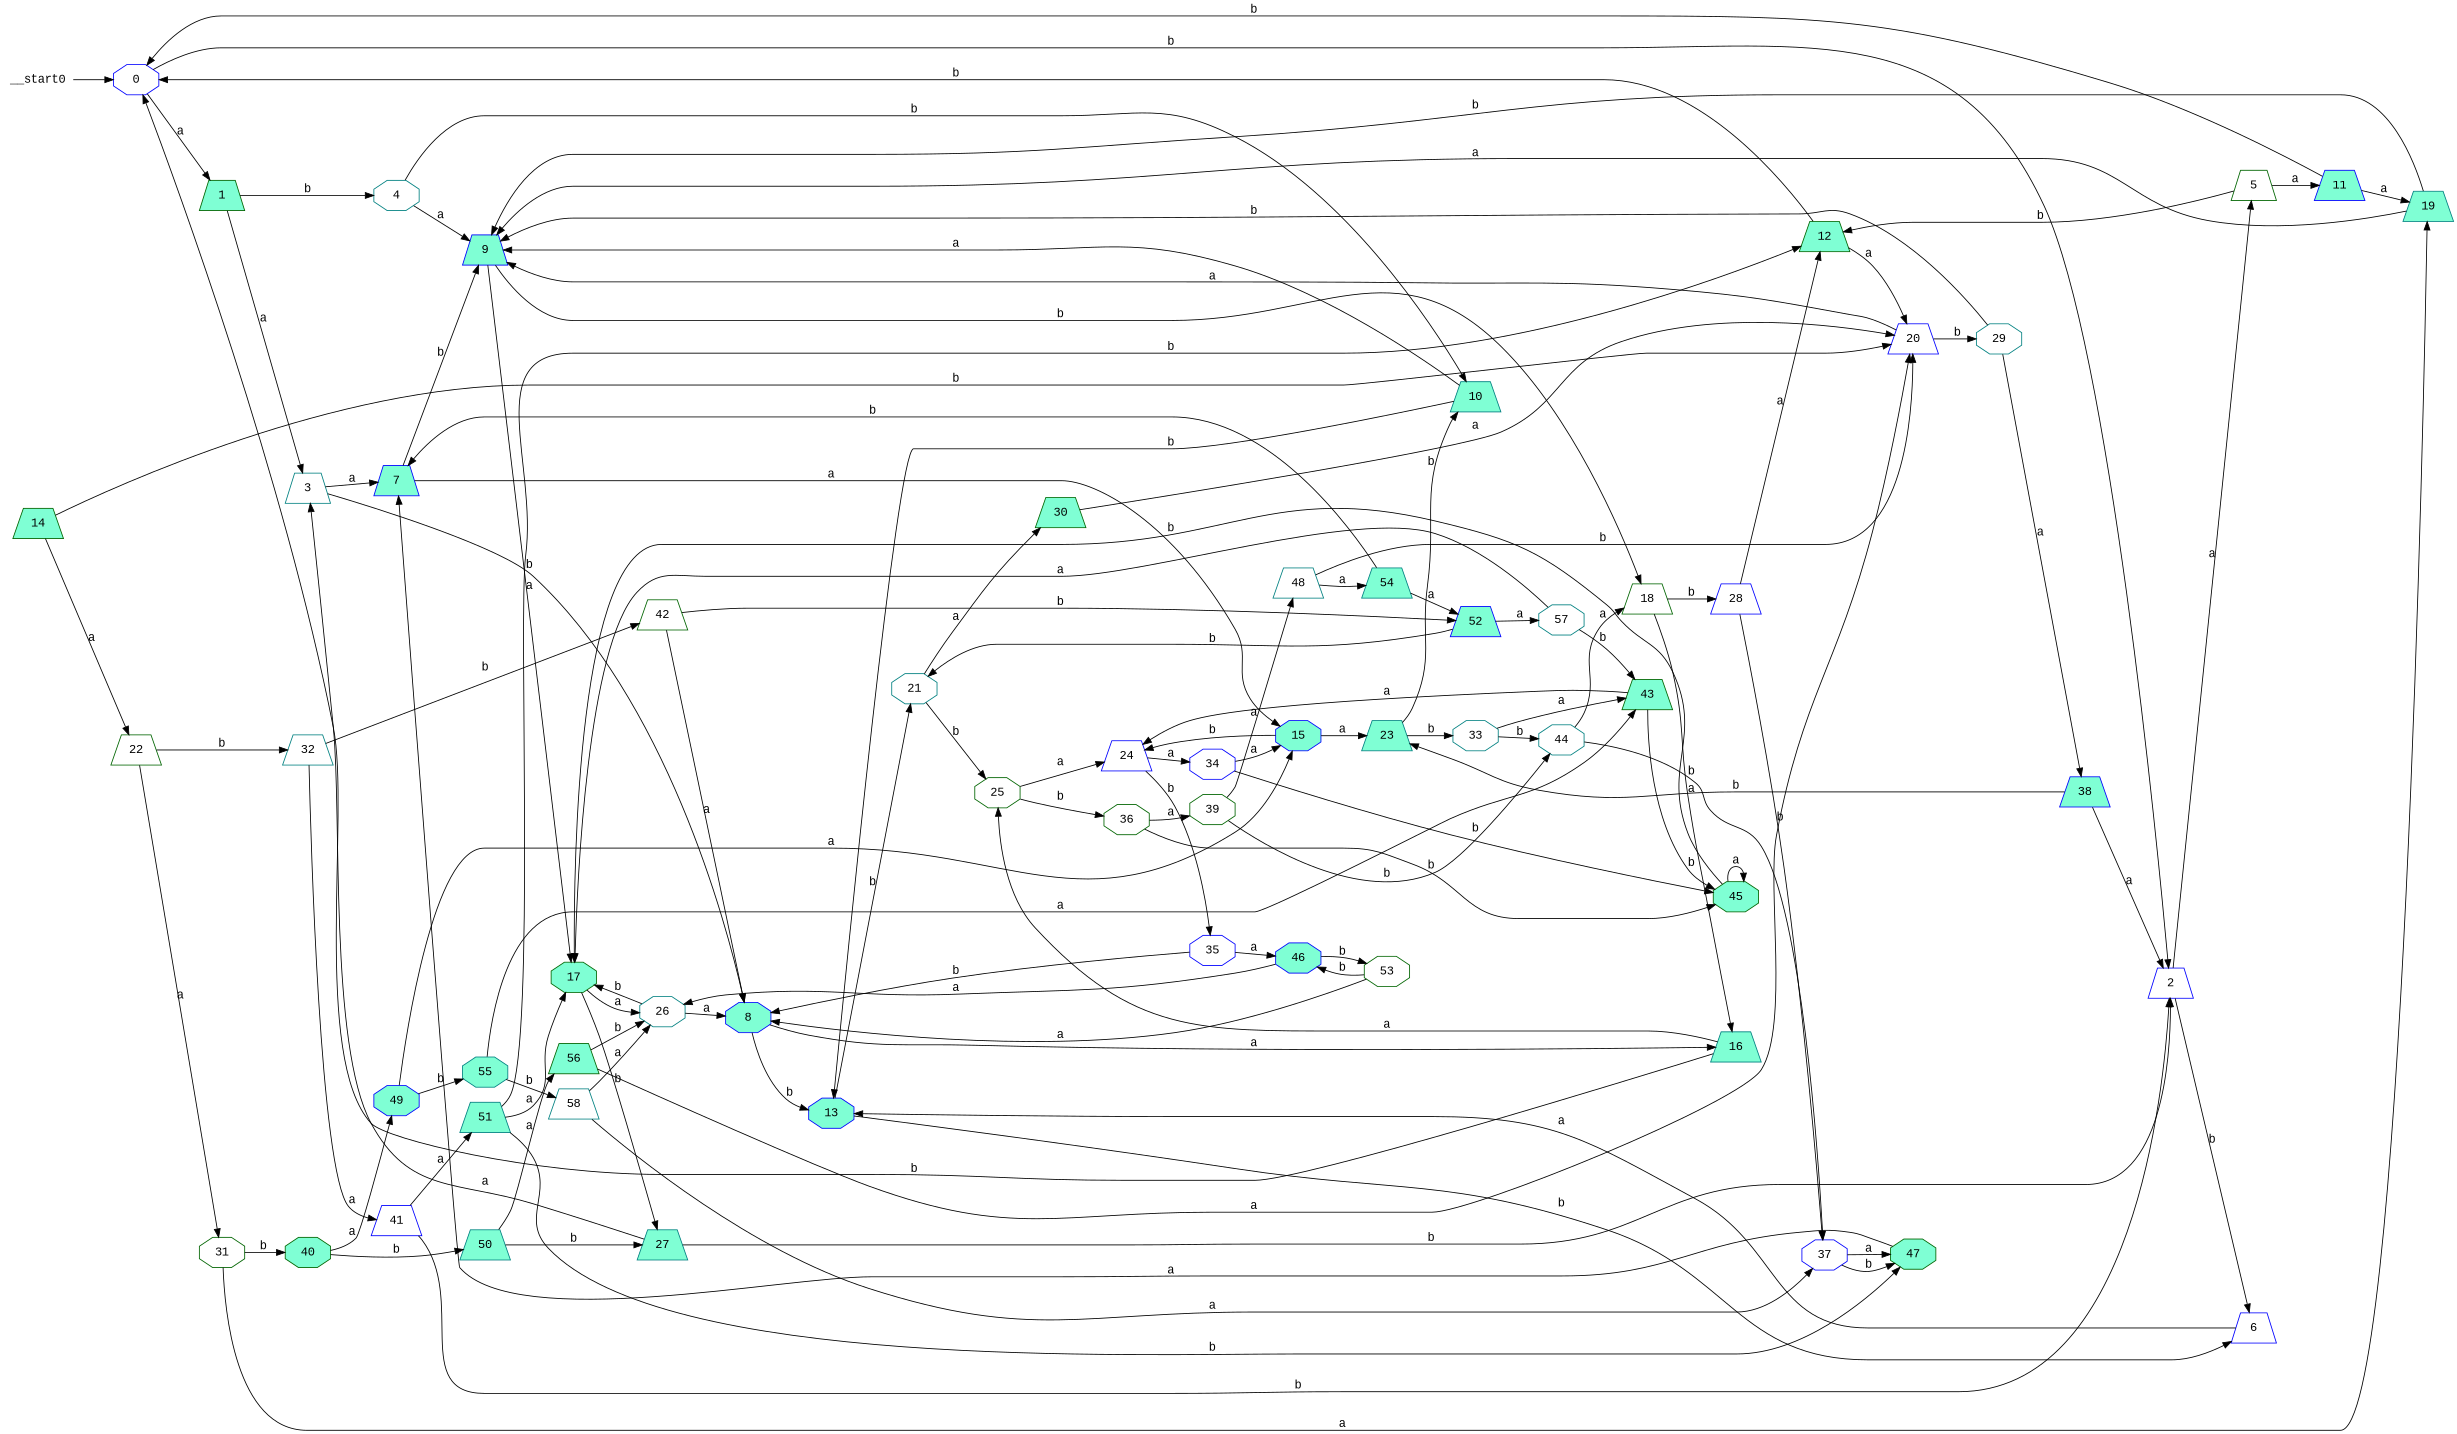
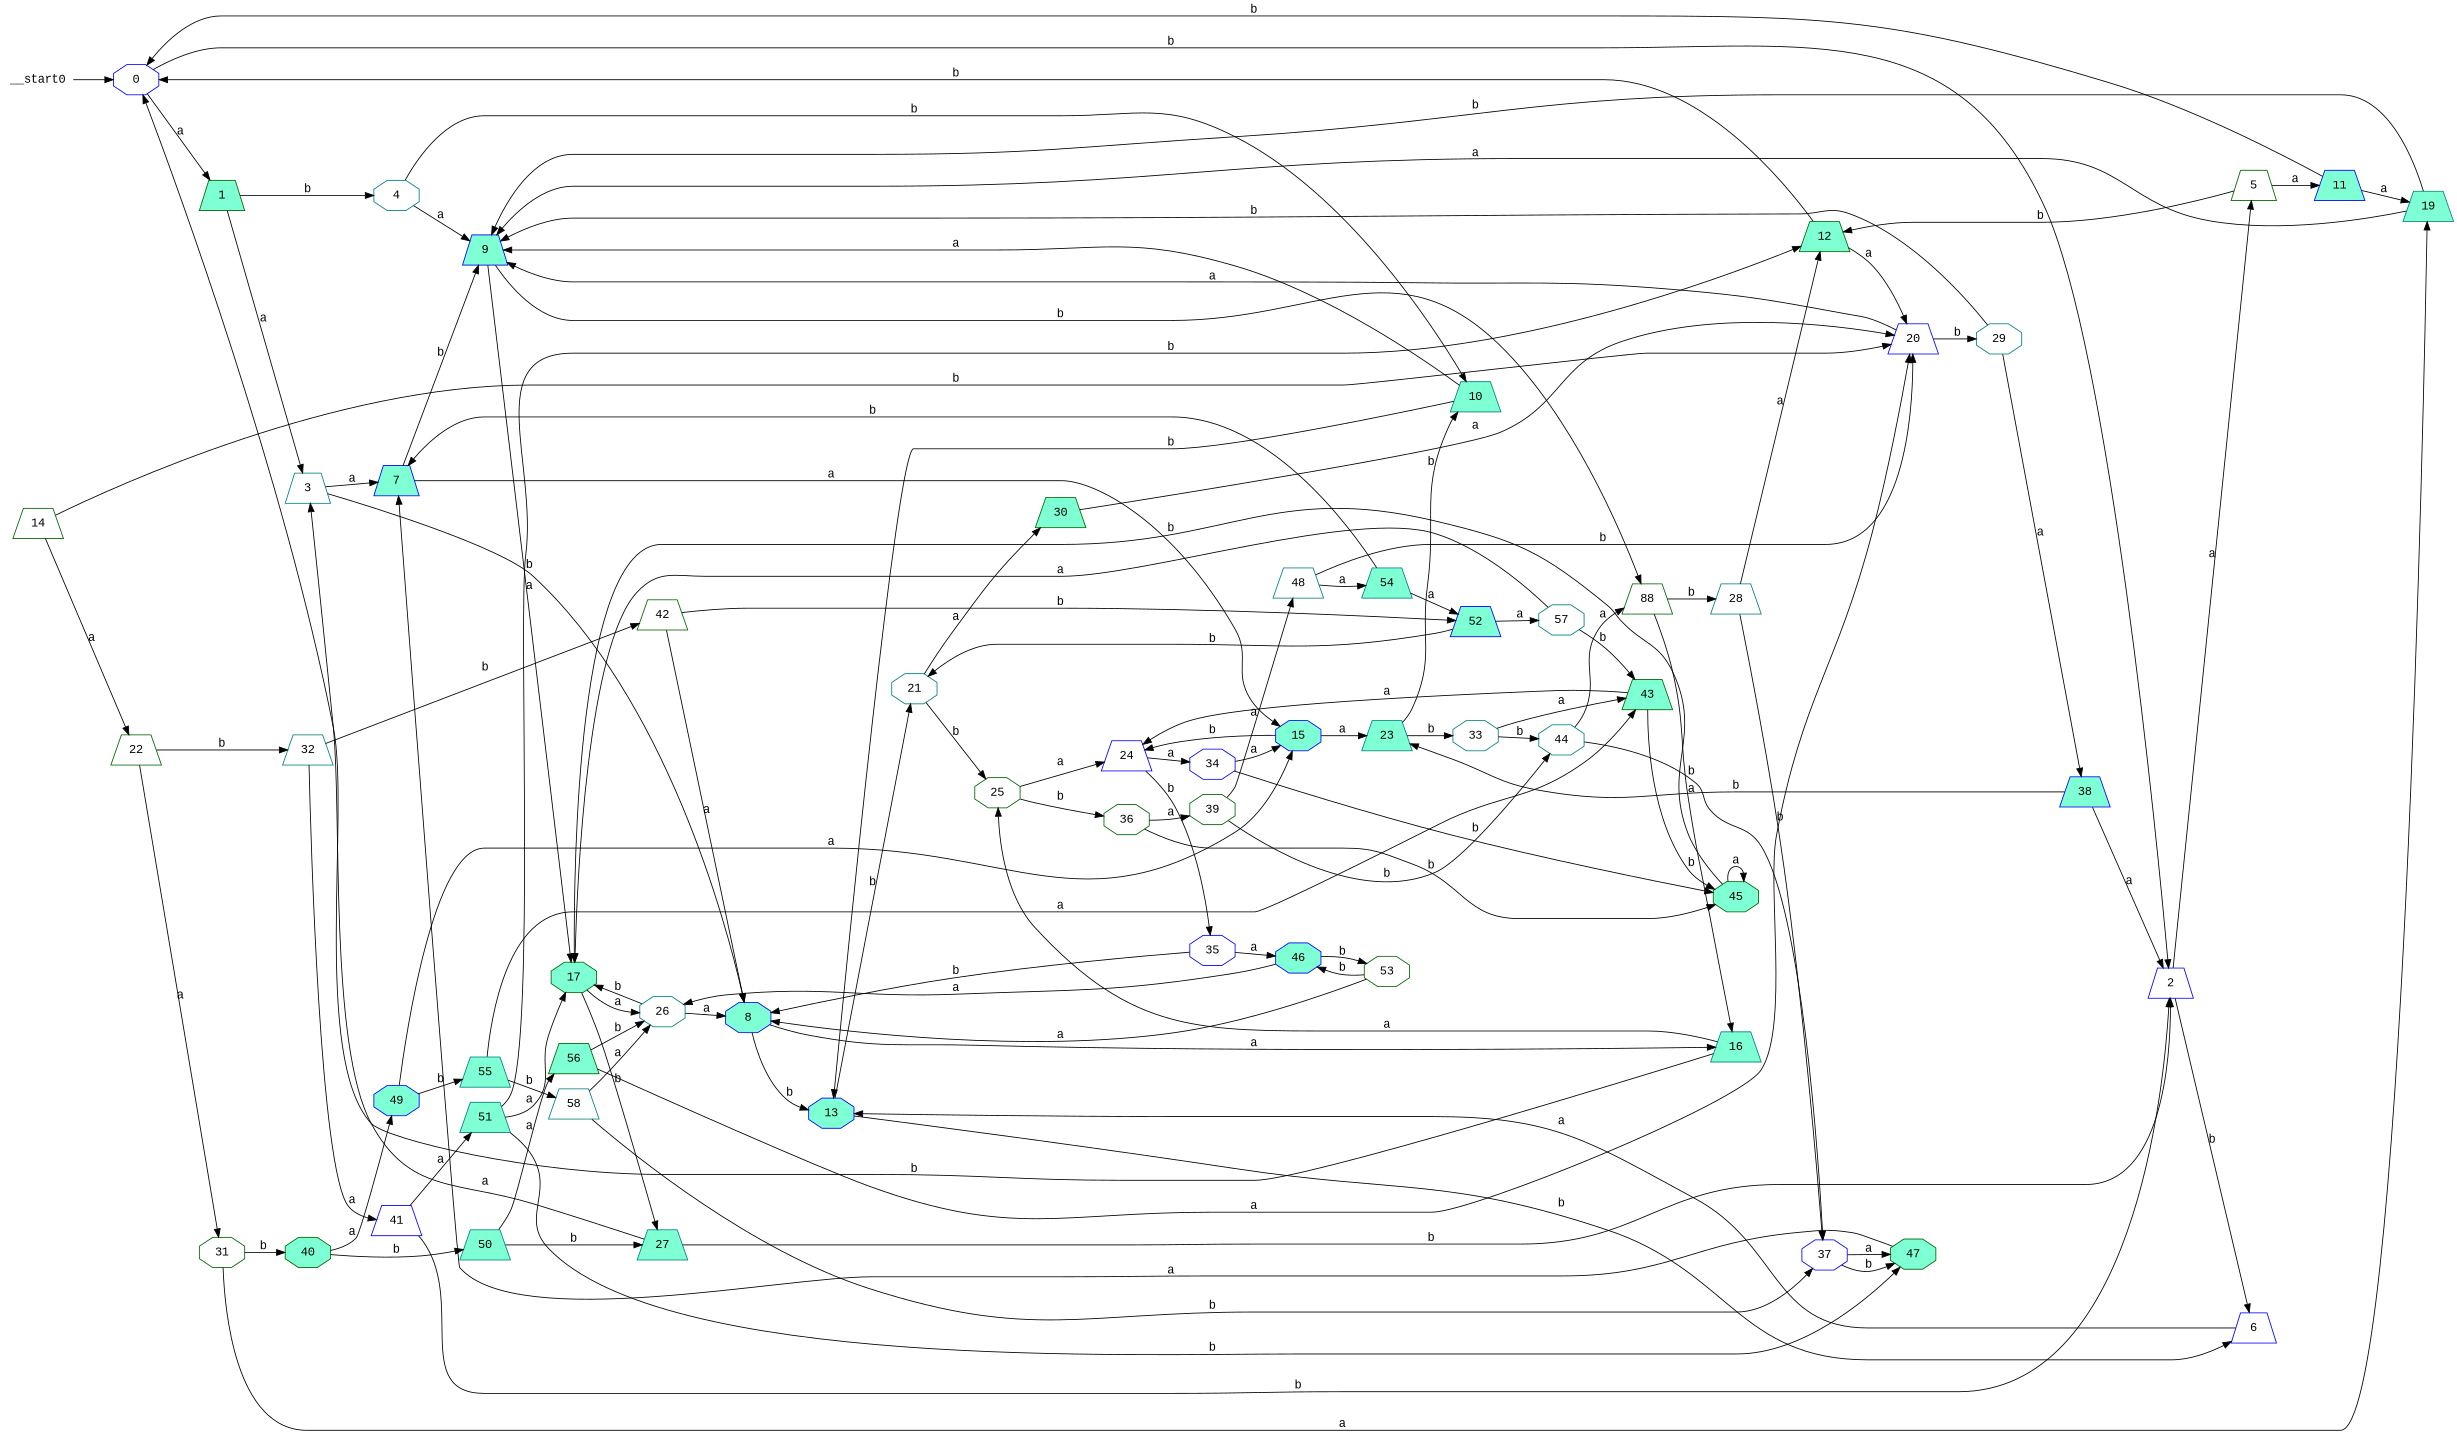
node "14": fillcolor aquamarine -> white
node "18": label "18" -> "88"
node "28": color blue -> teal
node "55": shape octagon -> trapezium
edge "58" -> "37": label "a" -> "b"
